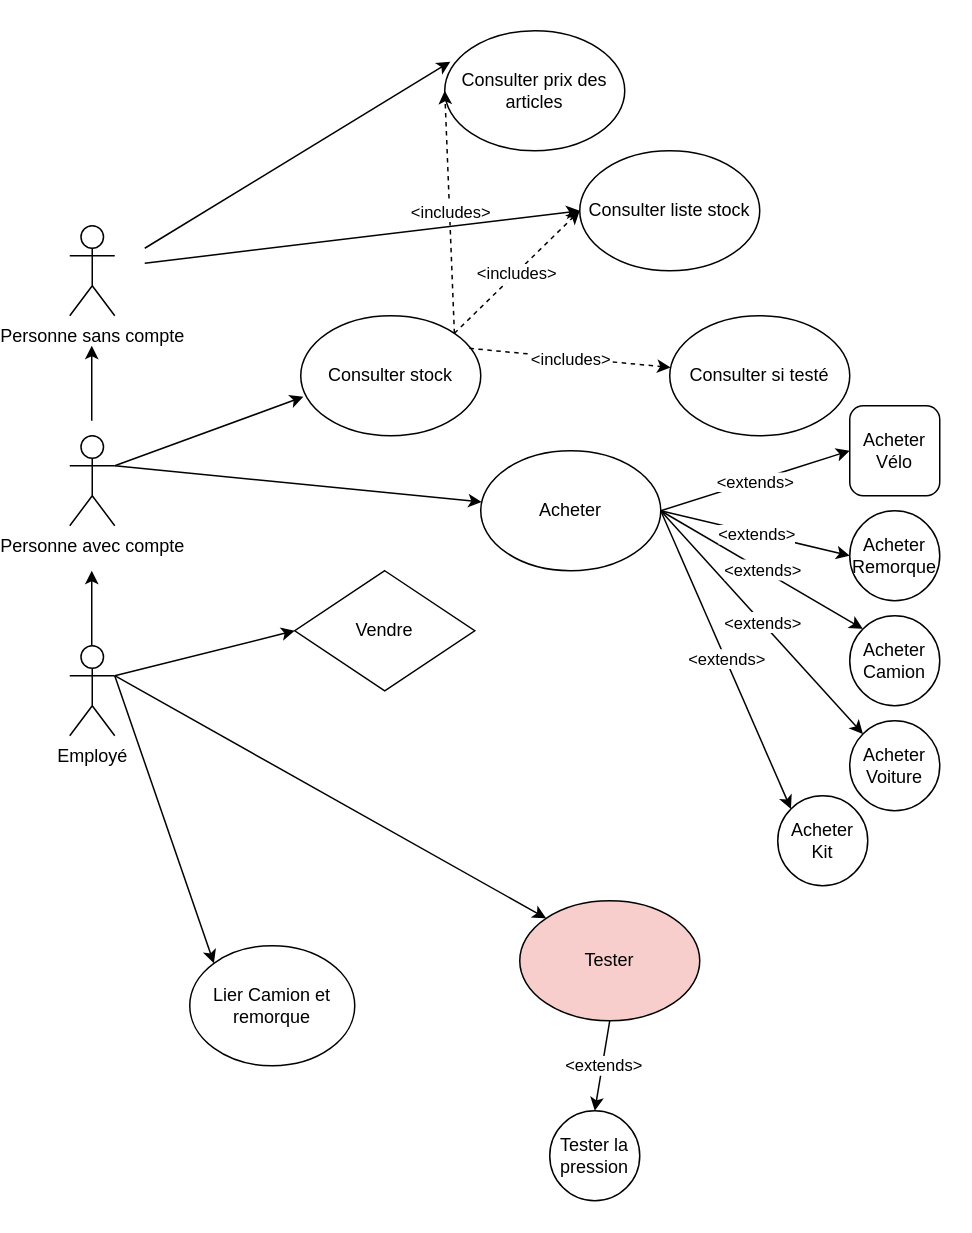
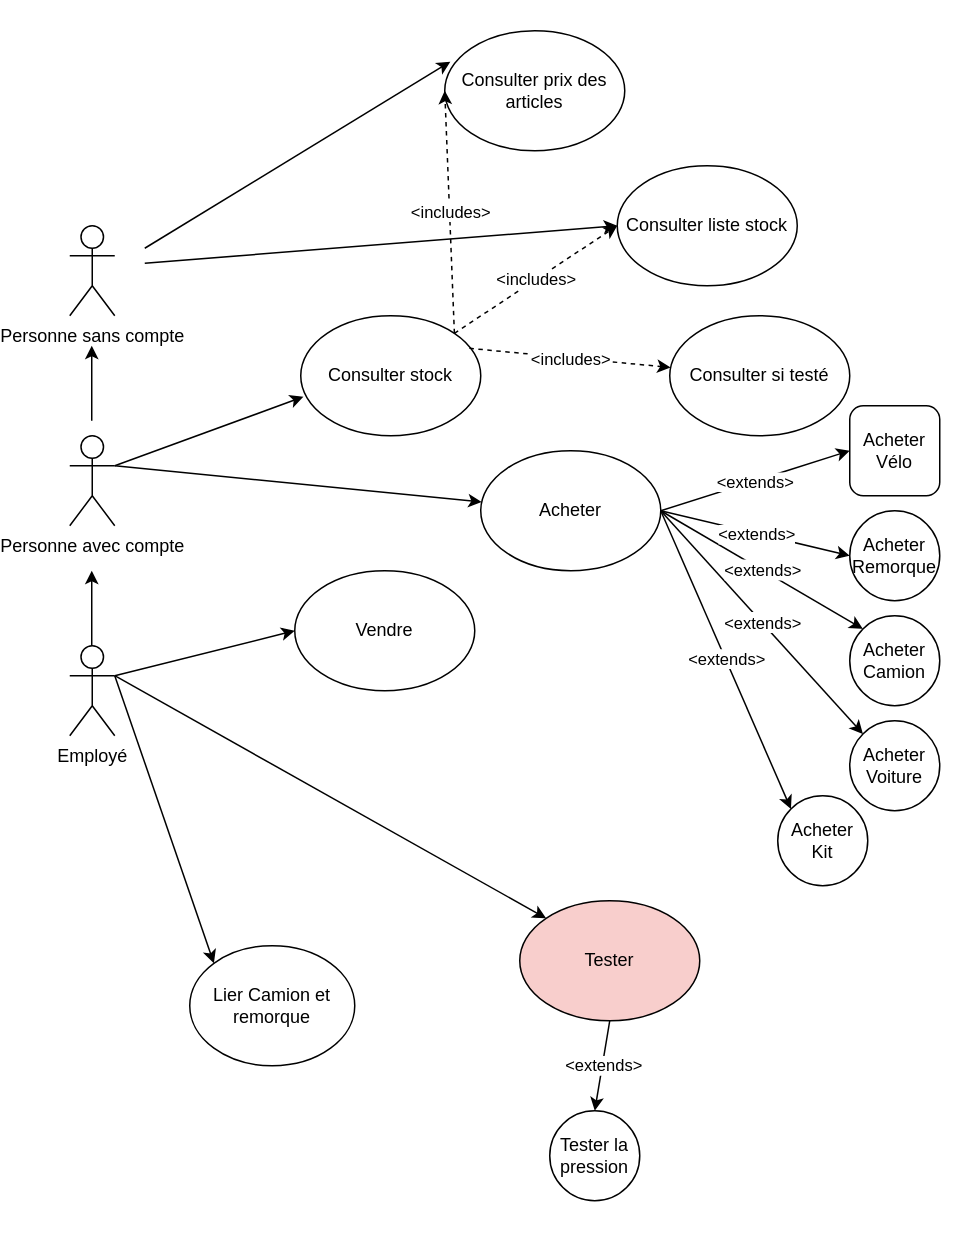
node "Consulter liste stock": moved (670, 211) -> (707, 226)
node "Vendre": shape diamond -> ellipse
